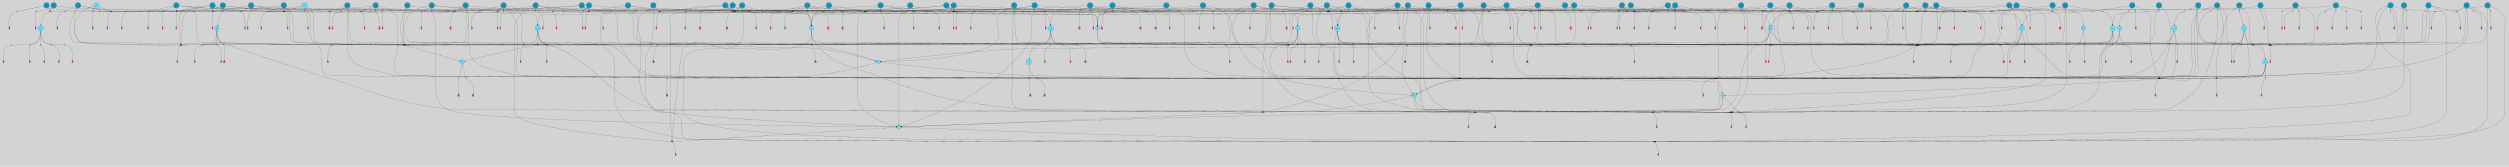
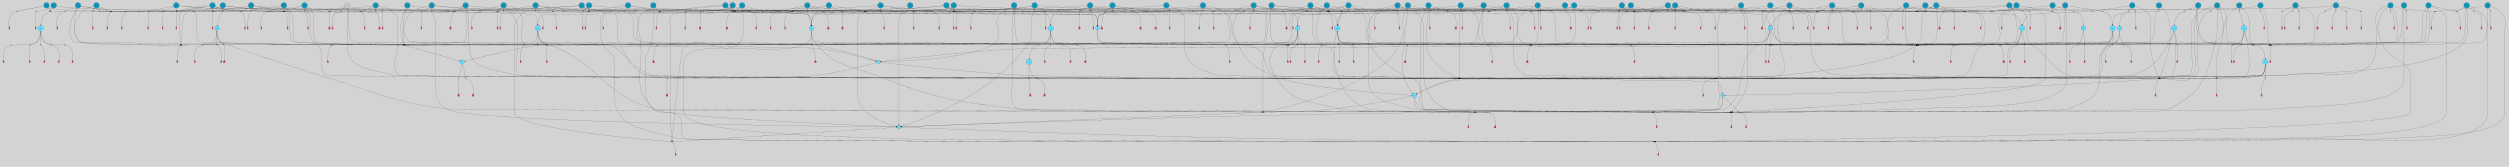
node "T348": fillcolor #66ddff -> #1199bb
node "T341": fillcolor #66ddff -> #1199bb
node "T259": fillcolor #1199bb -> #cccccc
